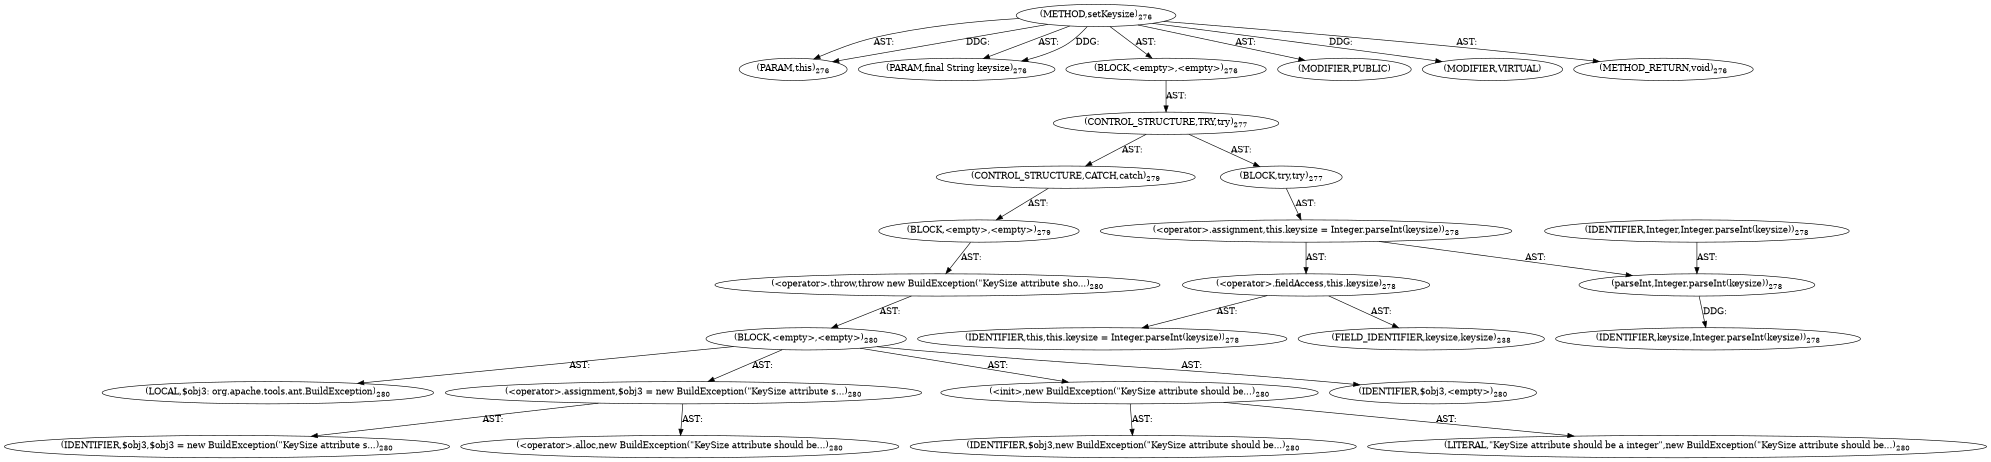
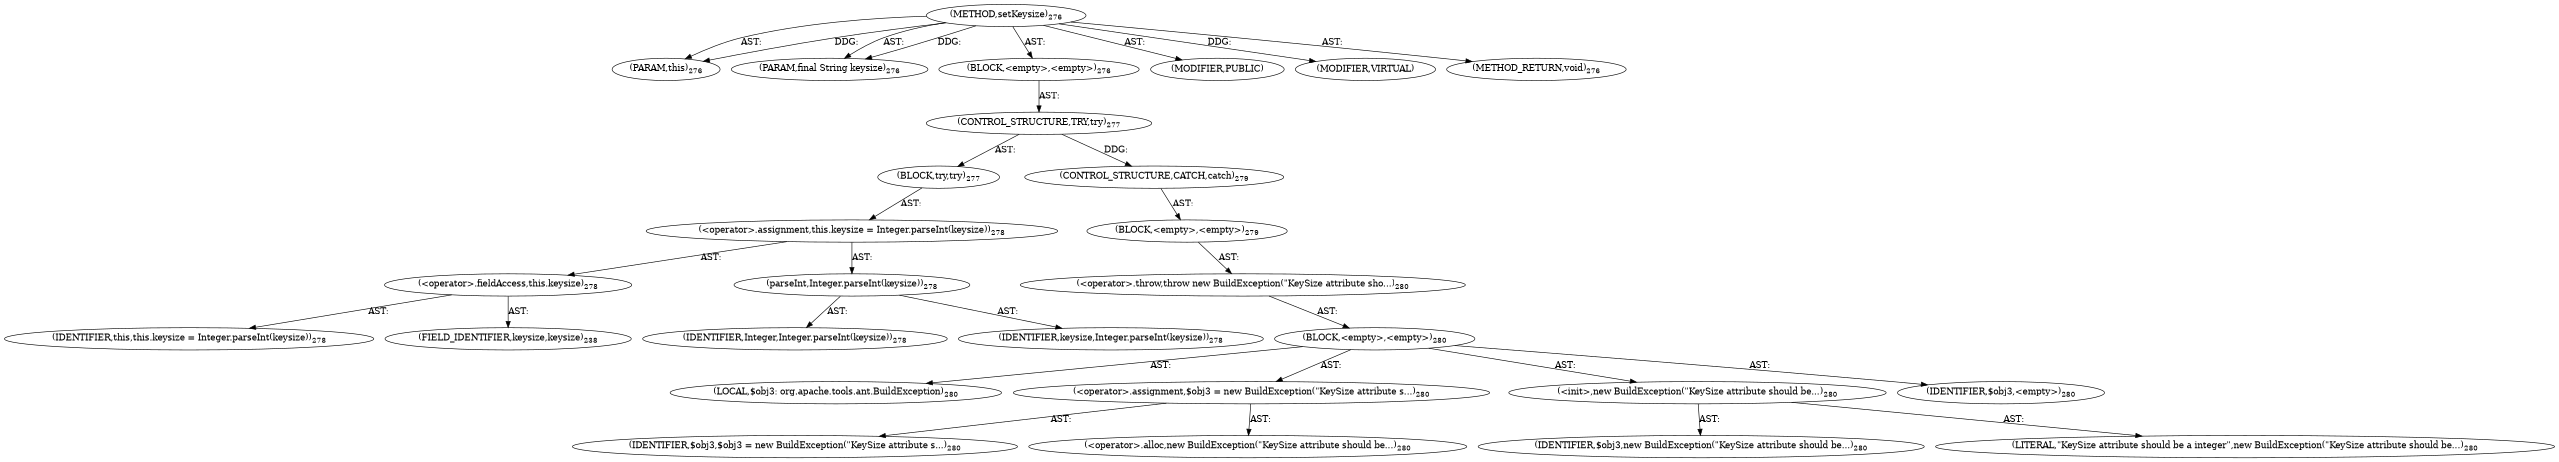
edge "(CONTROL_STRUCTURE,TRY,try)" -> "(CONTROL_STRUCTURE,CATCH,catch)": label "AST: " -> "DDG: "
edge "(IDENTIFIER,Integer,Integer.parseInt(keysize))" -> "(parseInt,Integer.parseInt(keysize))": reversed
edge "(parseInt,Integer.parseInt(keysize))" -> "(IDENTIFIER,keysize,Integer.parseInt(keysize))": label "DDG: " -> "AST: "
